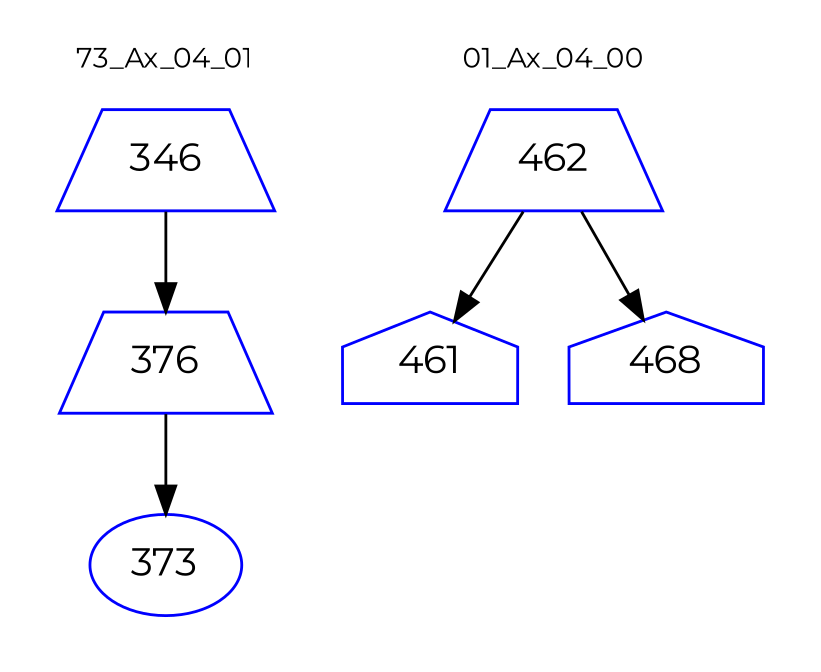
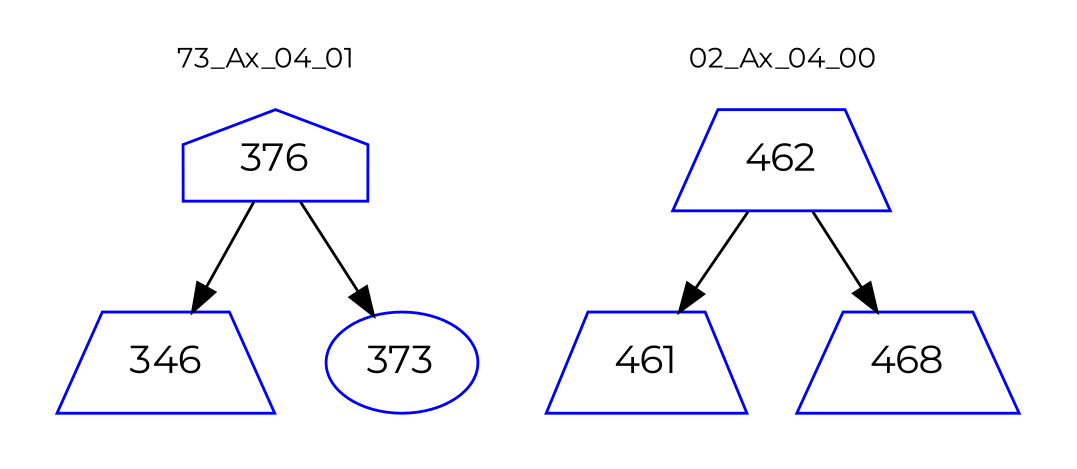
cluster "01_Ax_04_00": label "01_Ax_04_00" -> "02_Ax_04_00"
edge "346" -> "376": reversed
node "376": shape trapezium -> house
node "461": shape house -> trapezium
node "468": shape house -> trapezium
